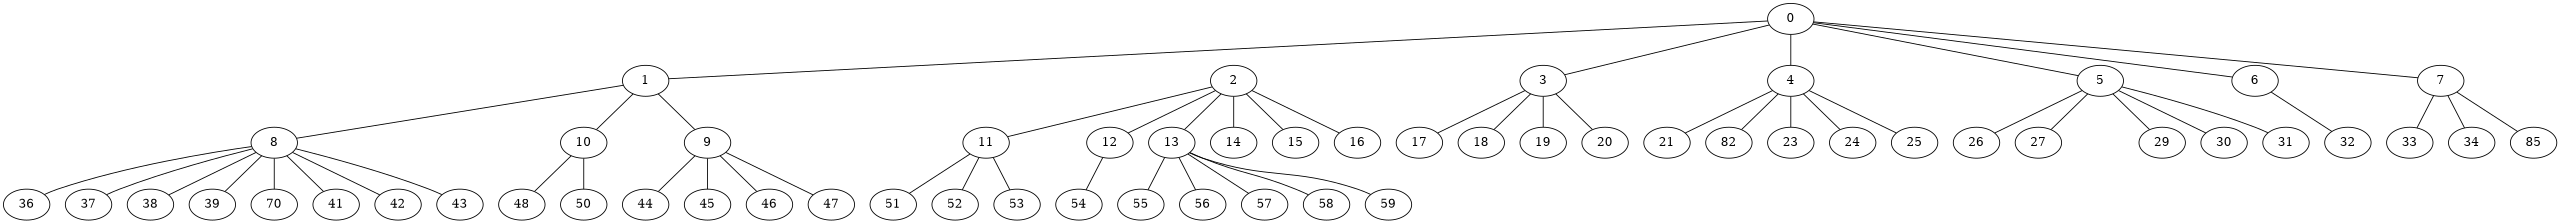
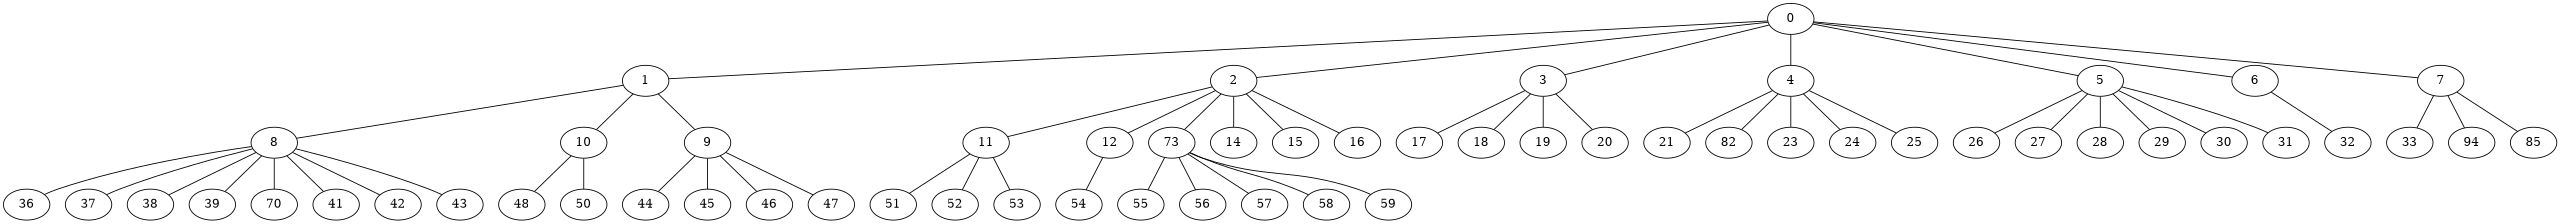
edge "0" -- "2": added
node "13": label "13" -> "73"
node "28": added
node "34": label "34" -> "94"
